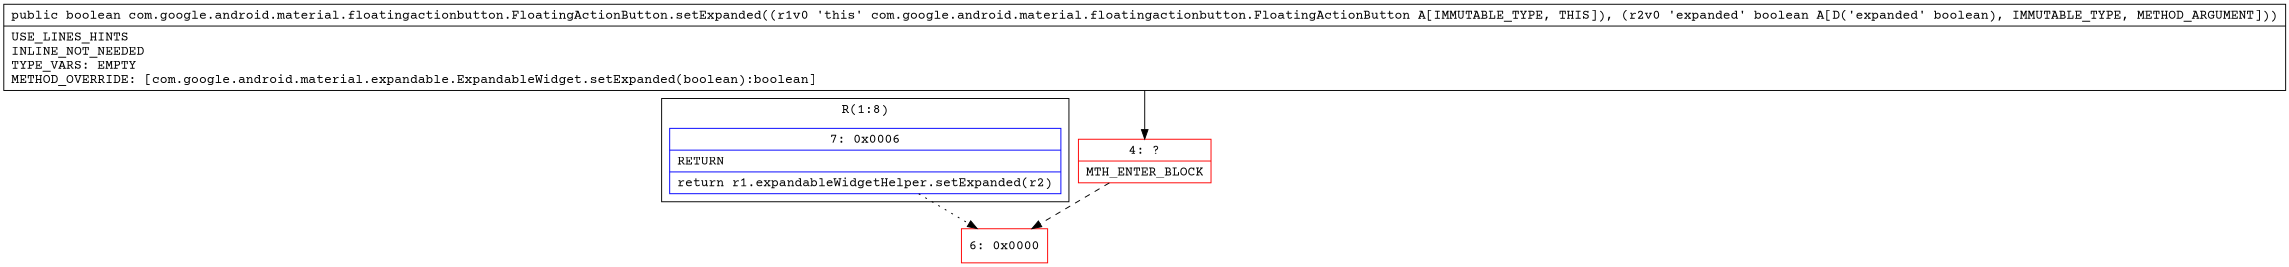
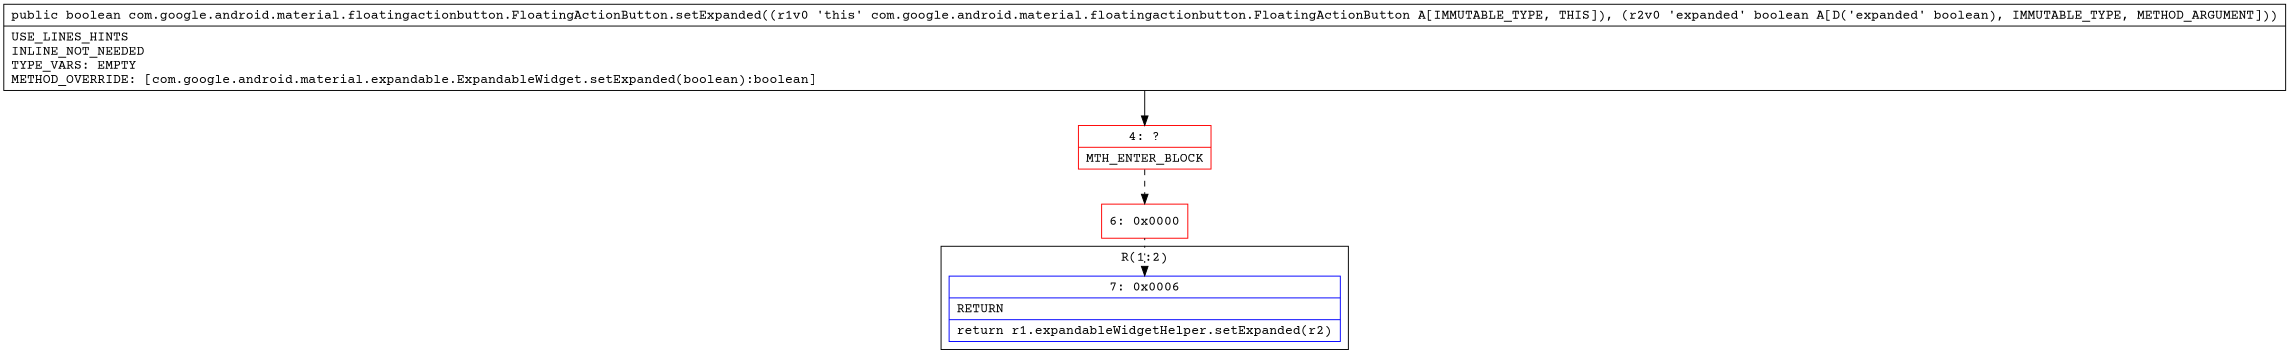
cluster "R(1:8)": label "R(1:8)" -> "R(1:2)"
edge "7: 0x0006" -> "6: 0x0000": reversed
